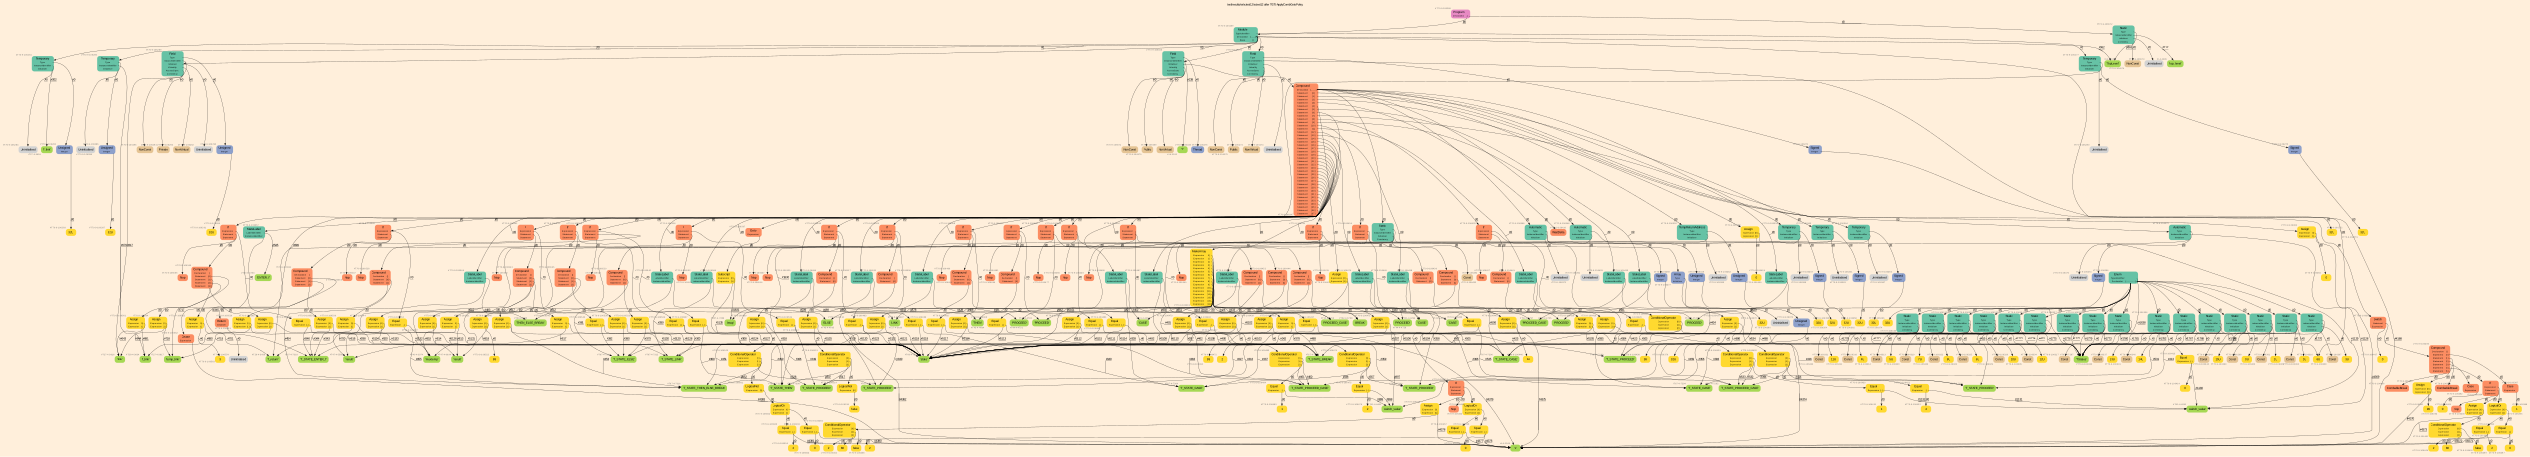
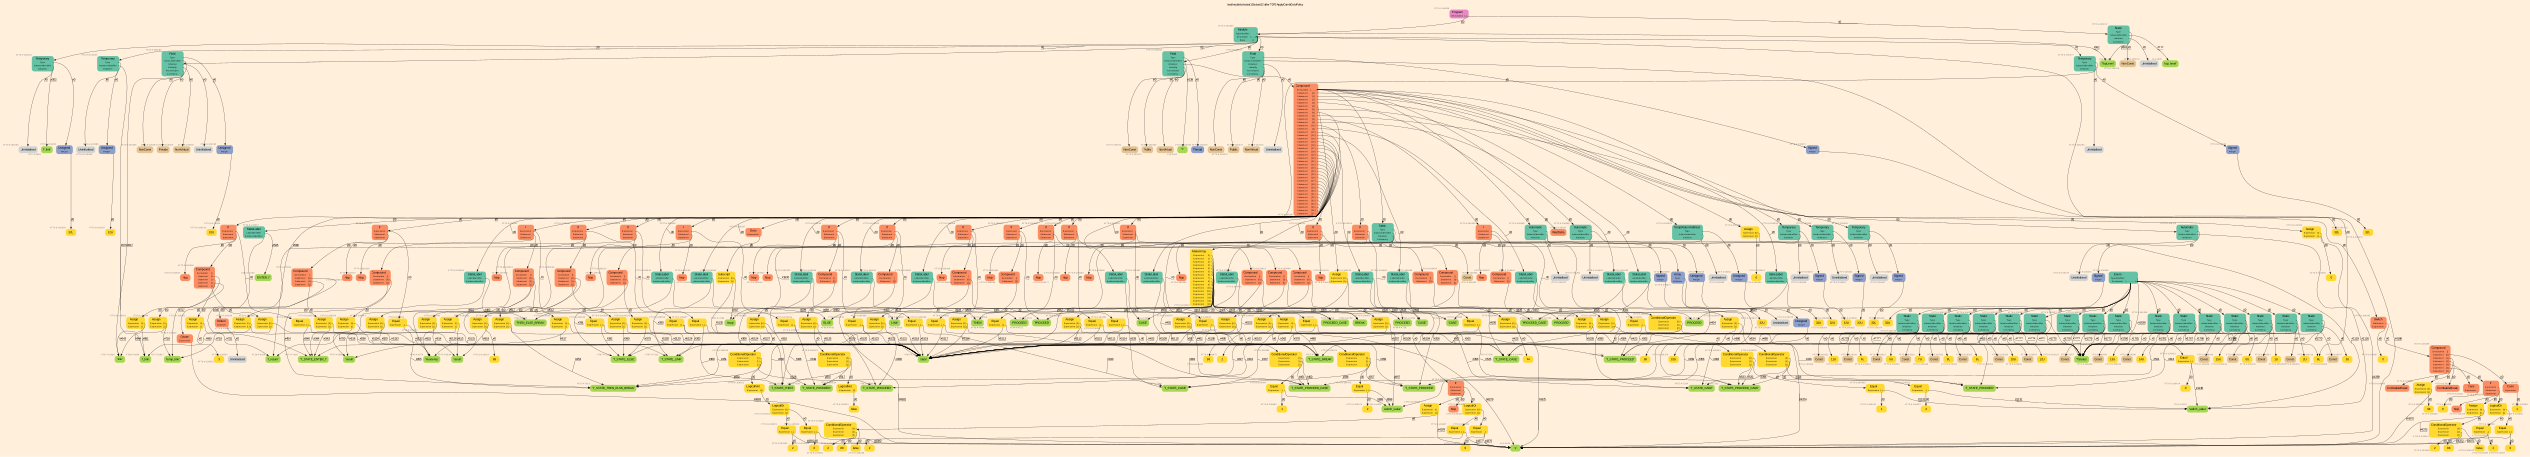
edge "Subscript" -> "'lmap'": label "#1831" -> "#917"
